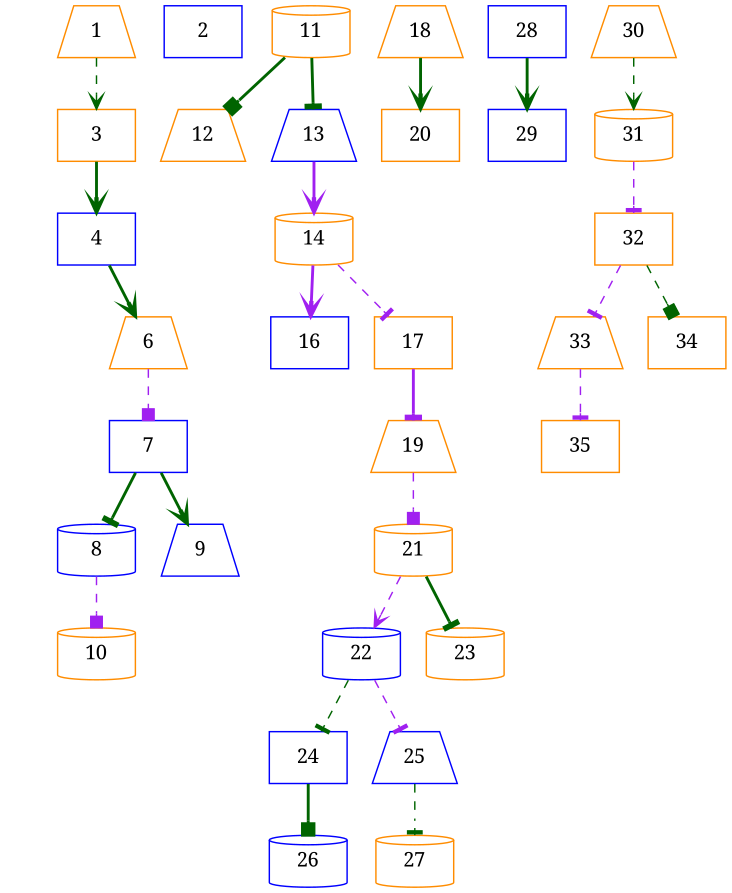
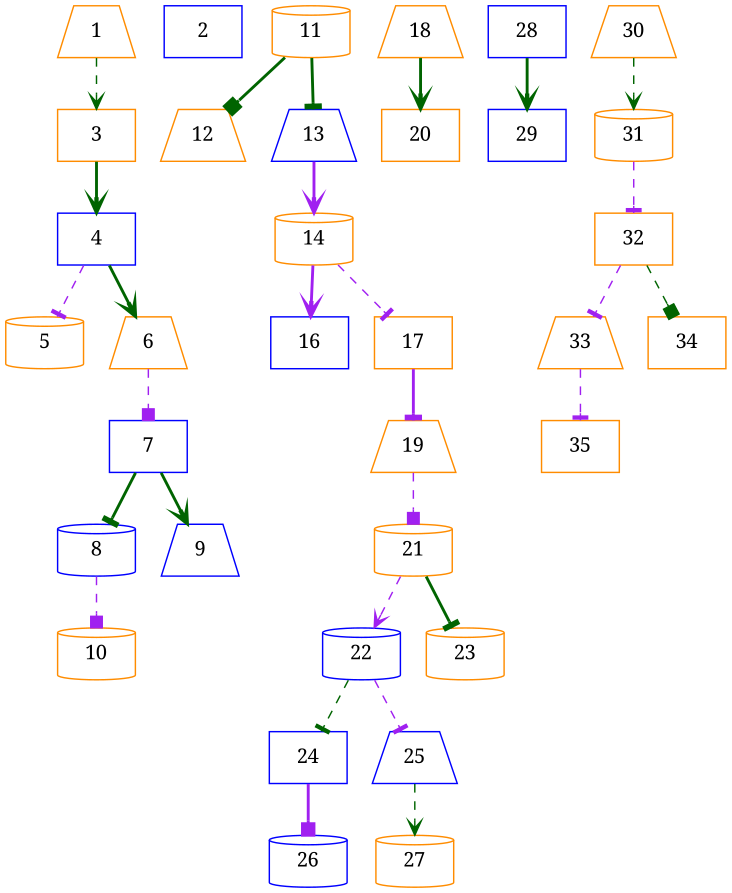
node "5": added
edge "24" -> "26": color darkgreen -> purple
edge "25" -> "27": arrowhead tee -> vee
